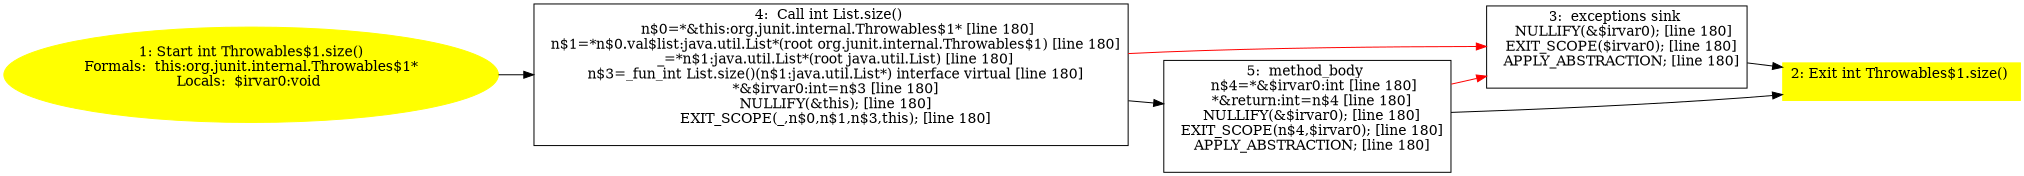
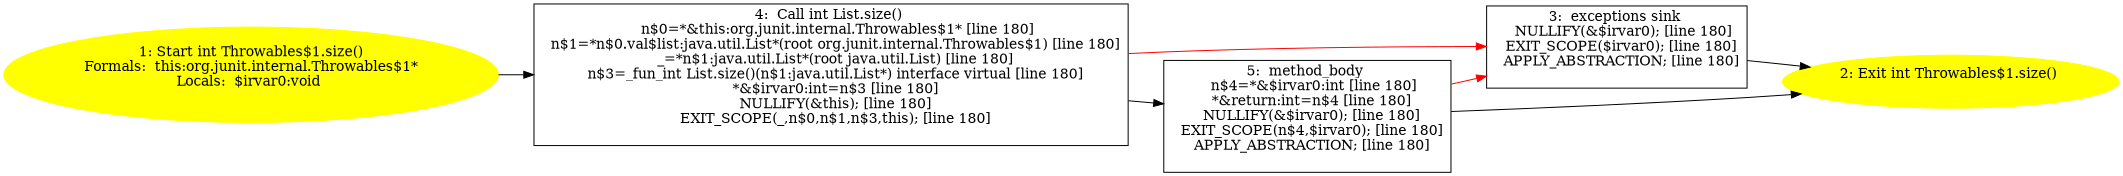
node "2: Exit int Throwables$1.size()": shape box -> ellipse
